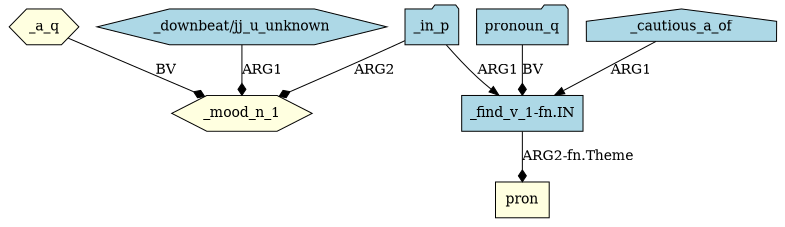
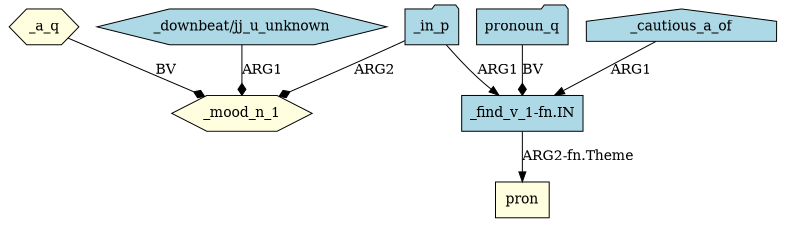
edge "_find_v_1-fn.IN" -> "pron": arrowhead diamond -> normal
